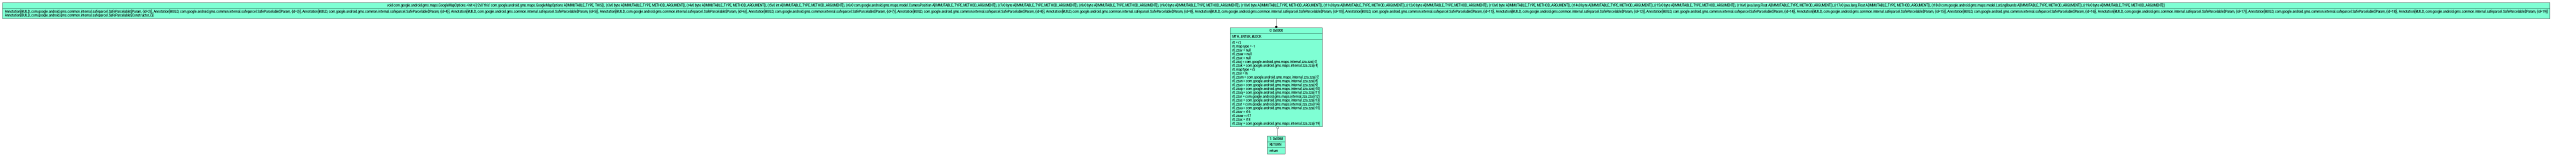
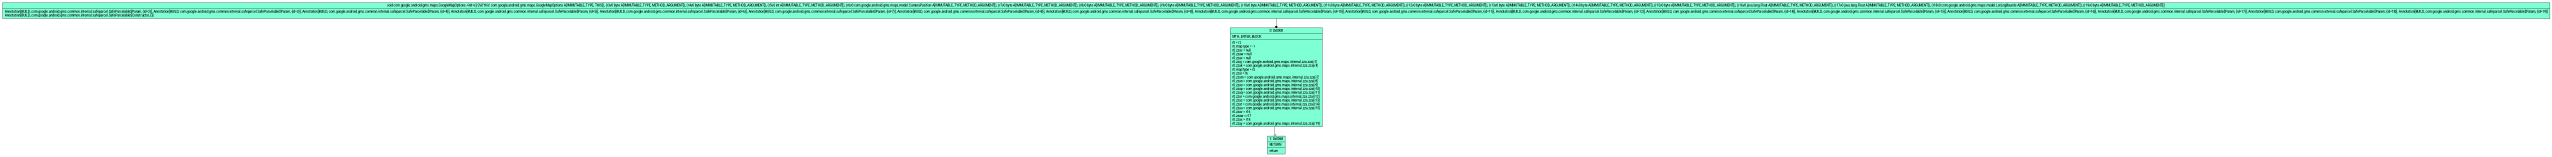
edge "1: 0x0068" -> "0: 0x0000": reversed
